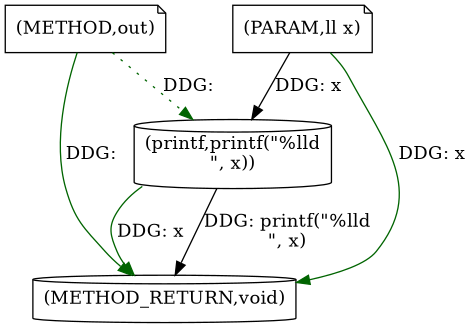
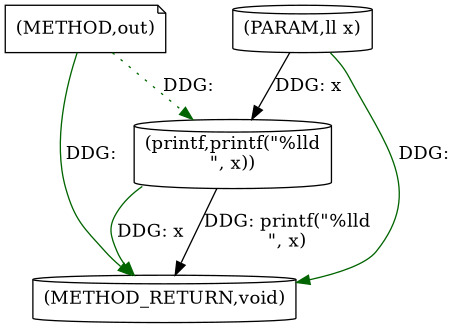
node "(PARAM,ll x)": shape note -> cylinder
edge "(PARAM,ll x)" -> "(METHOD_RETURN,void)": label "DDG: x" -> "DDG: "
